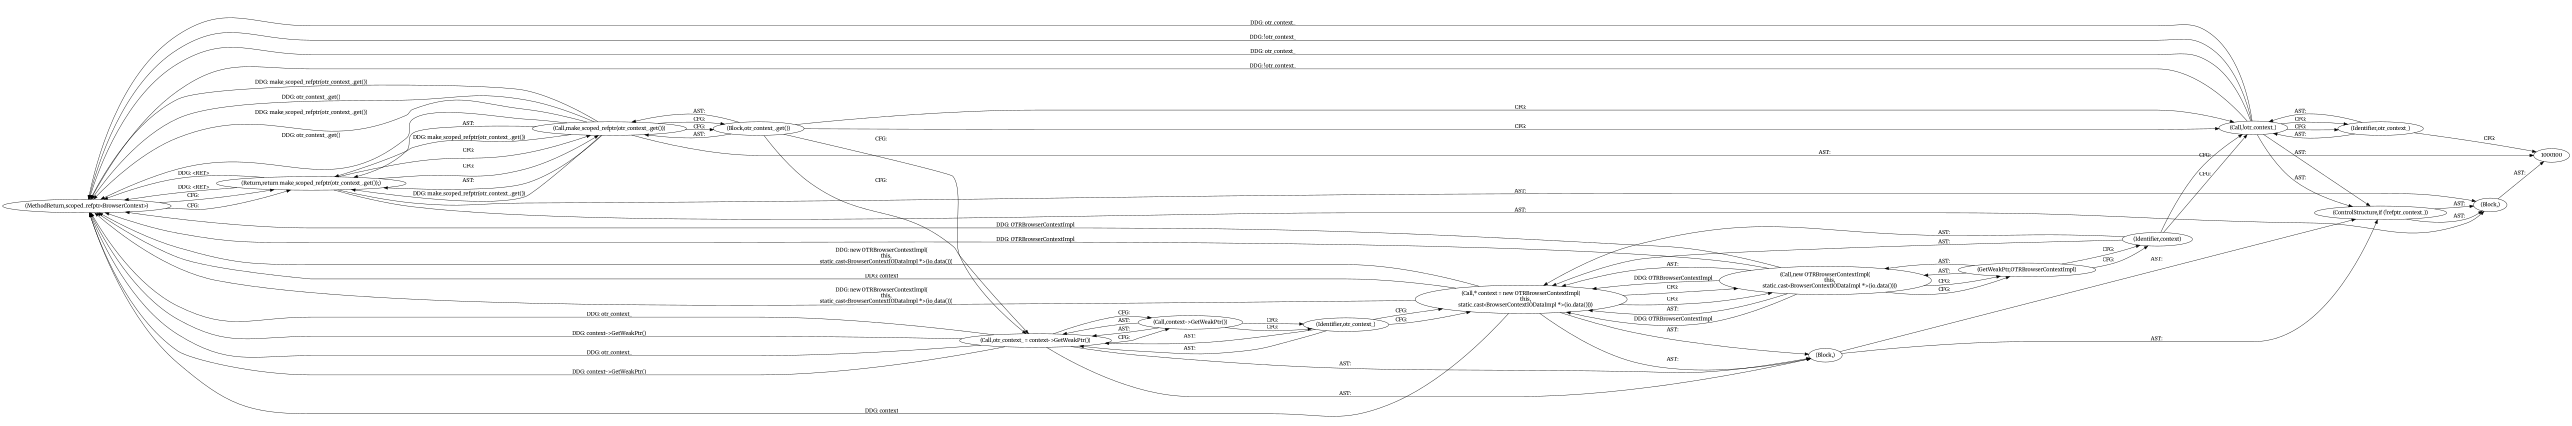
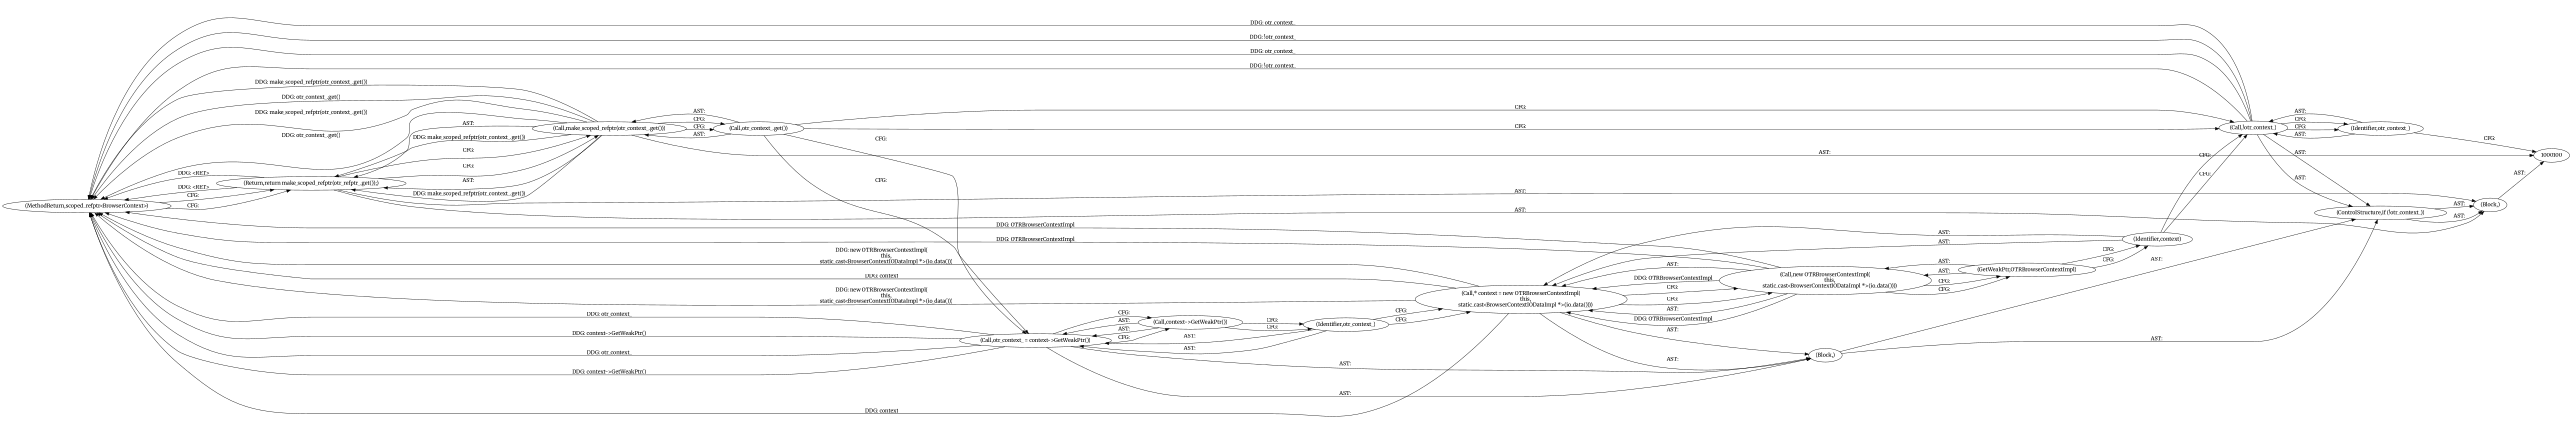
node "(Block,otr_context_.get())": label "(Block,otr_context_.get())" -> "(Call,otr_context_.get())"
node "(Return,return make_scoped_refptr(otr_context_.get());)": label "(Return,return make_scoped_refptr(otr_context_.get());)" -> "(Return,return make_scoped_refptr(otr_refptr_.get());)"
node "(ControlStructure,if (!refptr_context_))": label "(ControlStructure,if (!refptr_context_))" -> "(ControlStructure,if (!otr_context_))"
